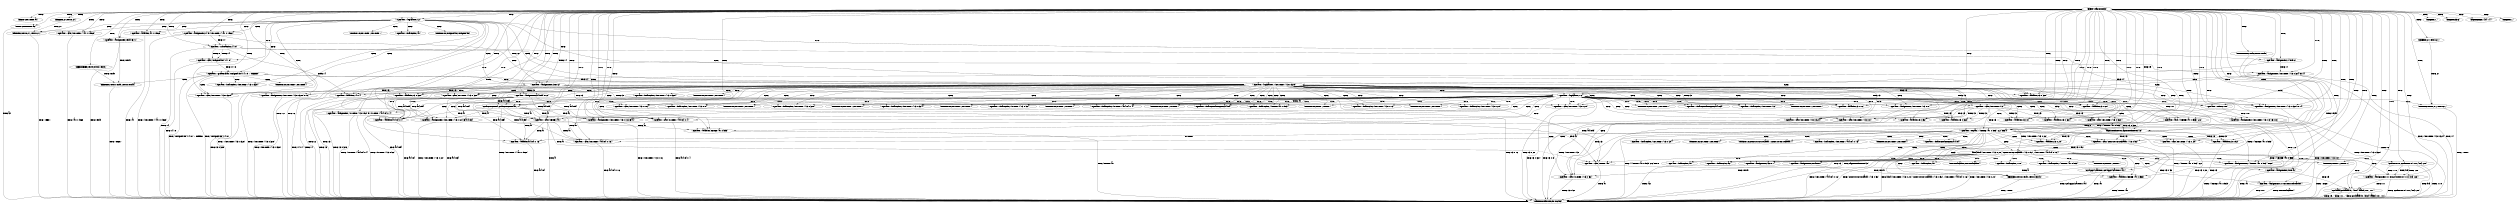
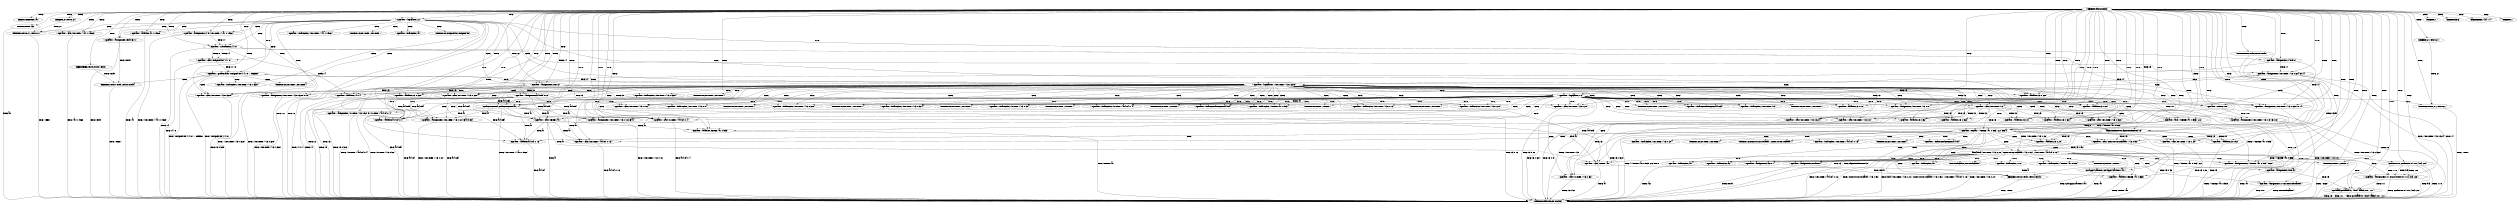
node "(PARAM,tftp_connect)": label "(PARAM,tftp_connect)" -> "(METHOD,tftp_connect)"
node "(PARAM,_DWORD *a1)": label "(PARAM,_DWORD *a1)" -> "(PARAM,_RETURN *a1)"
edge "(<operator>.logicalNot,!v2)" -> "(<operator>.subtraction,v4 - 8)": added, label "CDG:"
node "(PARAM,_LITERAL *a2)": label "(PARAM,_LITERAL *a2)" -> "(PARAM,_BYTE *a2)"
node "(<operator>.indirection,*(_DWORD *)(*a1 + 1568))": added
edge "(<operator>.logicalNot,!*(_DWORD *)(v3 + 328))" -> "(<operator>.assignment,v4 = *(_DWORD *)(*a1 + 1568))": now "(<operator>.logicalNot,!*(_DWORD *)(v3 + 328))" -> "(<operator>.cast,(_DWORD *)v3)"
edge "(<operator>.assignment,v4 = 512)" -> "(<operator>.assignment,*(_DWORD *)(v3 + 320) = v4)": added, label "DDG: v4"
edge "(<operator>.assignment,v3 = v2)" -> "(<operator>.addition,v3 + 16)": removed, label "DDG: v3"
edge "(<operator>.logicalNot,!v6)" -> "(<operator>.indirection,*(_DWORD *)(v3 + 8))": removed, label "CDG:"
edge "(<operator>.logicalNot,!*(_DWORD *)(v3 + 328))" -> "(<operator>.assignment,*(_DWORD *)(v3 + 20) = a1[103])": label "WORD: " -> "CDG: "
edge "(<operator>.logicalNot,!*(_DWORD *)(v3 + 328))" -> "(<operator>.addition,v3 + 8)": label "DWORD: " -> "CDG: "
edge "(<operator>.assignment,a1[185] = v2)" -> "(<operator>.cast,(_DWORD *)(a1[18] + 16))": removed, label "DDG: a1[185]"
edge "(<operator>.cast,(_DWORD *)(v3 + 320))" -> "(tftp_set_timeouts,tftp_set_timeouts(v3))": now "(<operator>.cast,(_DWORD *)(v3 + 320))" -> "(METHOD_RETURN,int __cdecl)"
edge "(<operator>.equals,(*((_BYTE *)a1 + 583) & 2) == 0)" -> "(<operator>.addition,a1[18] + 16)": label "DWORD: " -> "CDG: "
edge "(<operator>.equals,(*((_BYTE *)a1 + 583) & 2) == 0)" -> "(<operator>.assignment,*a2 = 1)": removed, label "CDG:"
edge "(<operator>.assignment,result = 0)" -> "(<operator>.cast,(_WORD *)(v3 + 52))": now "(<operator>.assignment,result = 0)" -> "(METHOD_RETURN,int __cdecl)"
